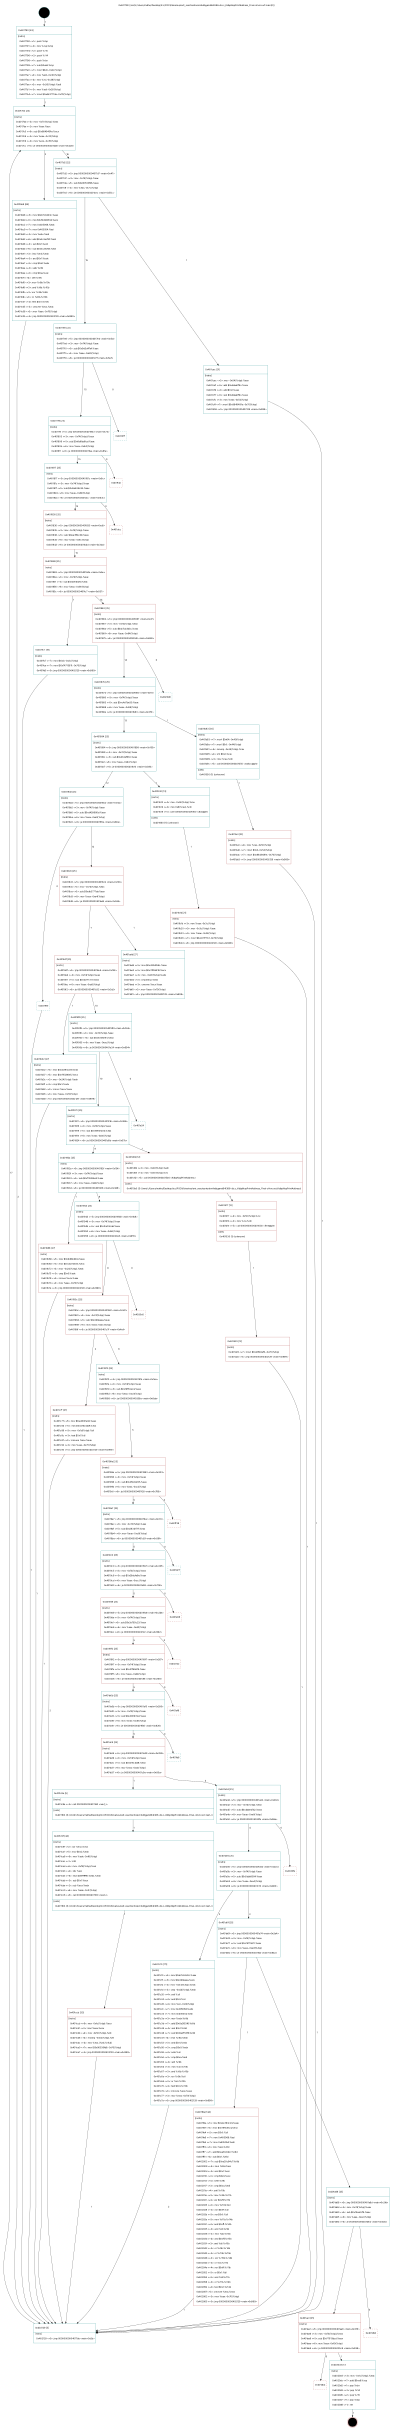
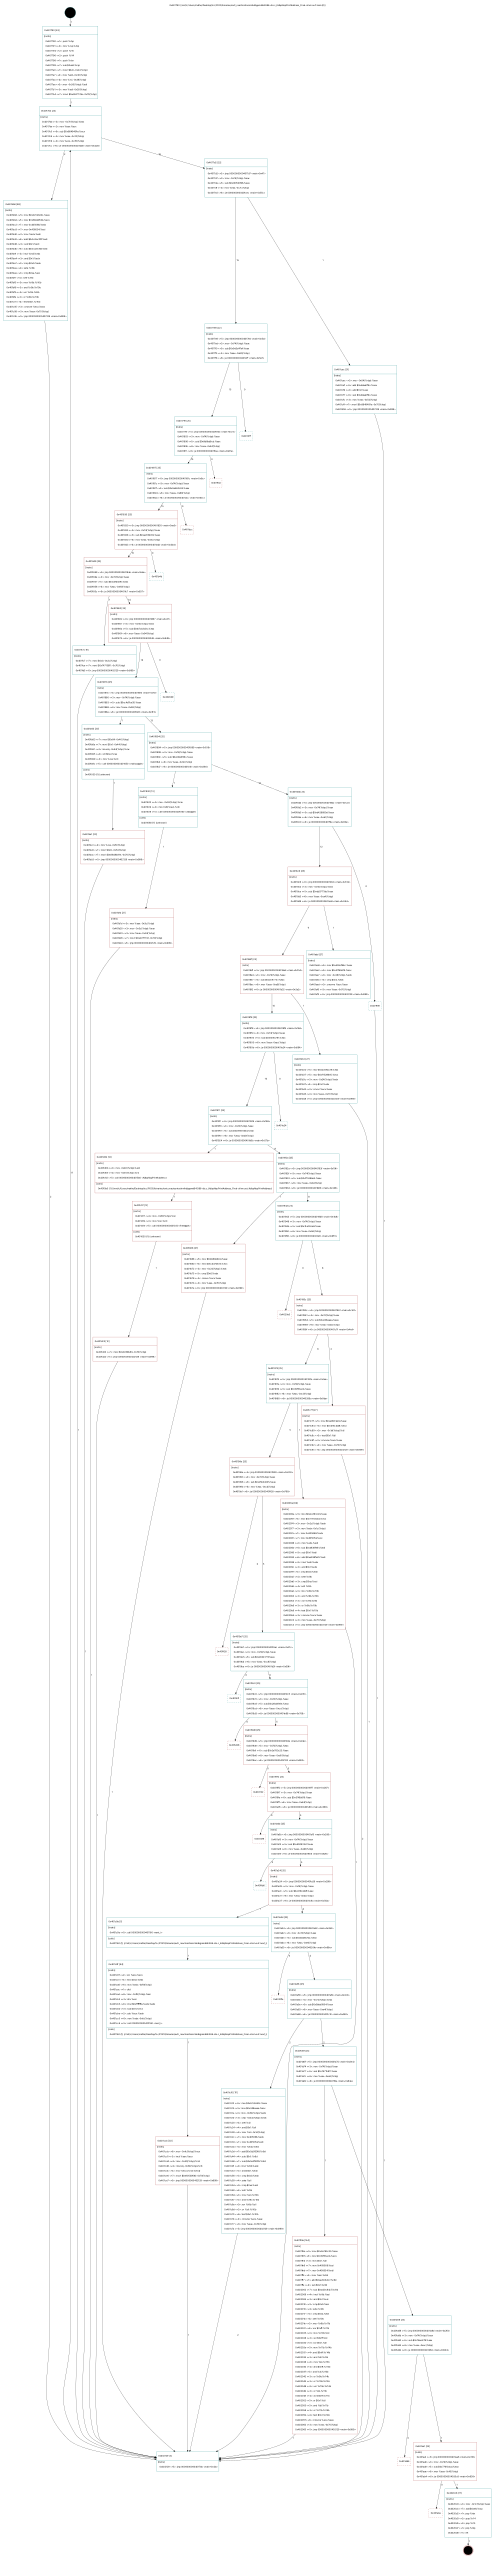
node "0x401b4d": added
node "0x40206a [94]": added
